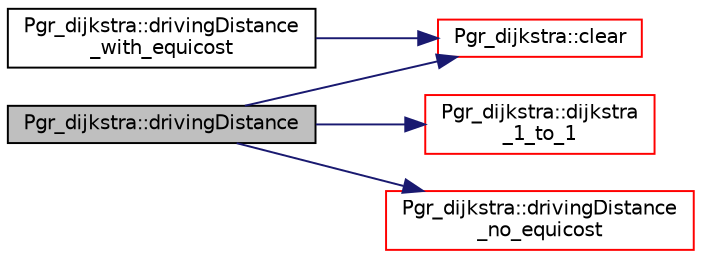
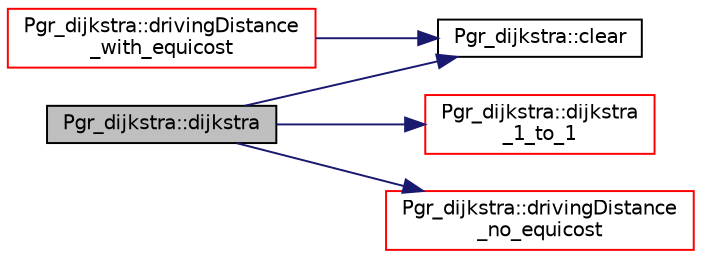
node "Pgr_dijkstra::drivingDistance _with_equicost": color black -> red
node "Pgr_dijkstra::clear": color red -> black
node "Pgr_dijkstra::drivingDistance": label "Pgr_dijkstra::drivingDistance" -> "Pgr_dijkstra::dijkstra"
